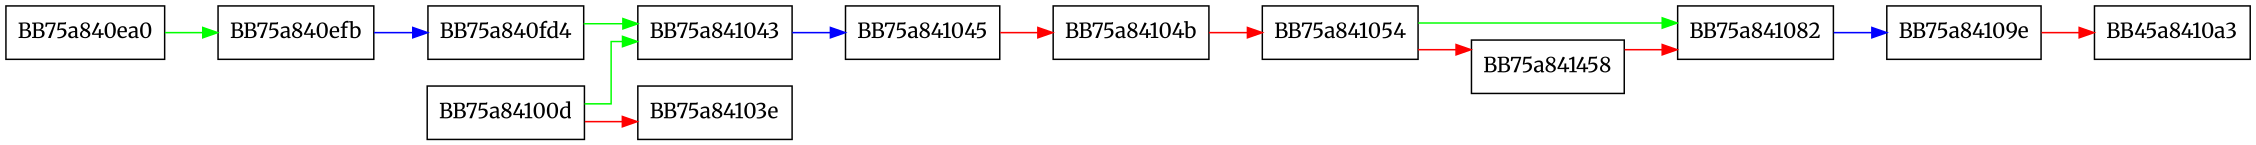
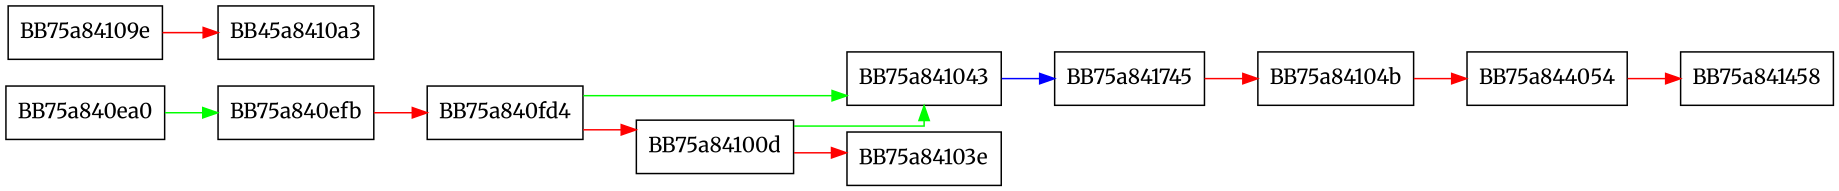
edge "BB75a840efb" -> "BB75a840fd4": color blue -> red
node "BB75a841045": label "BB75a841045" -> "BB75a841745"
node "BB75a841054": label "BB75a841054" -> "BB75a844054"
node "BB75a841082": removed
edge "BB75a840fd4" -> "BB75a84100d": added
